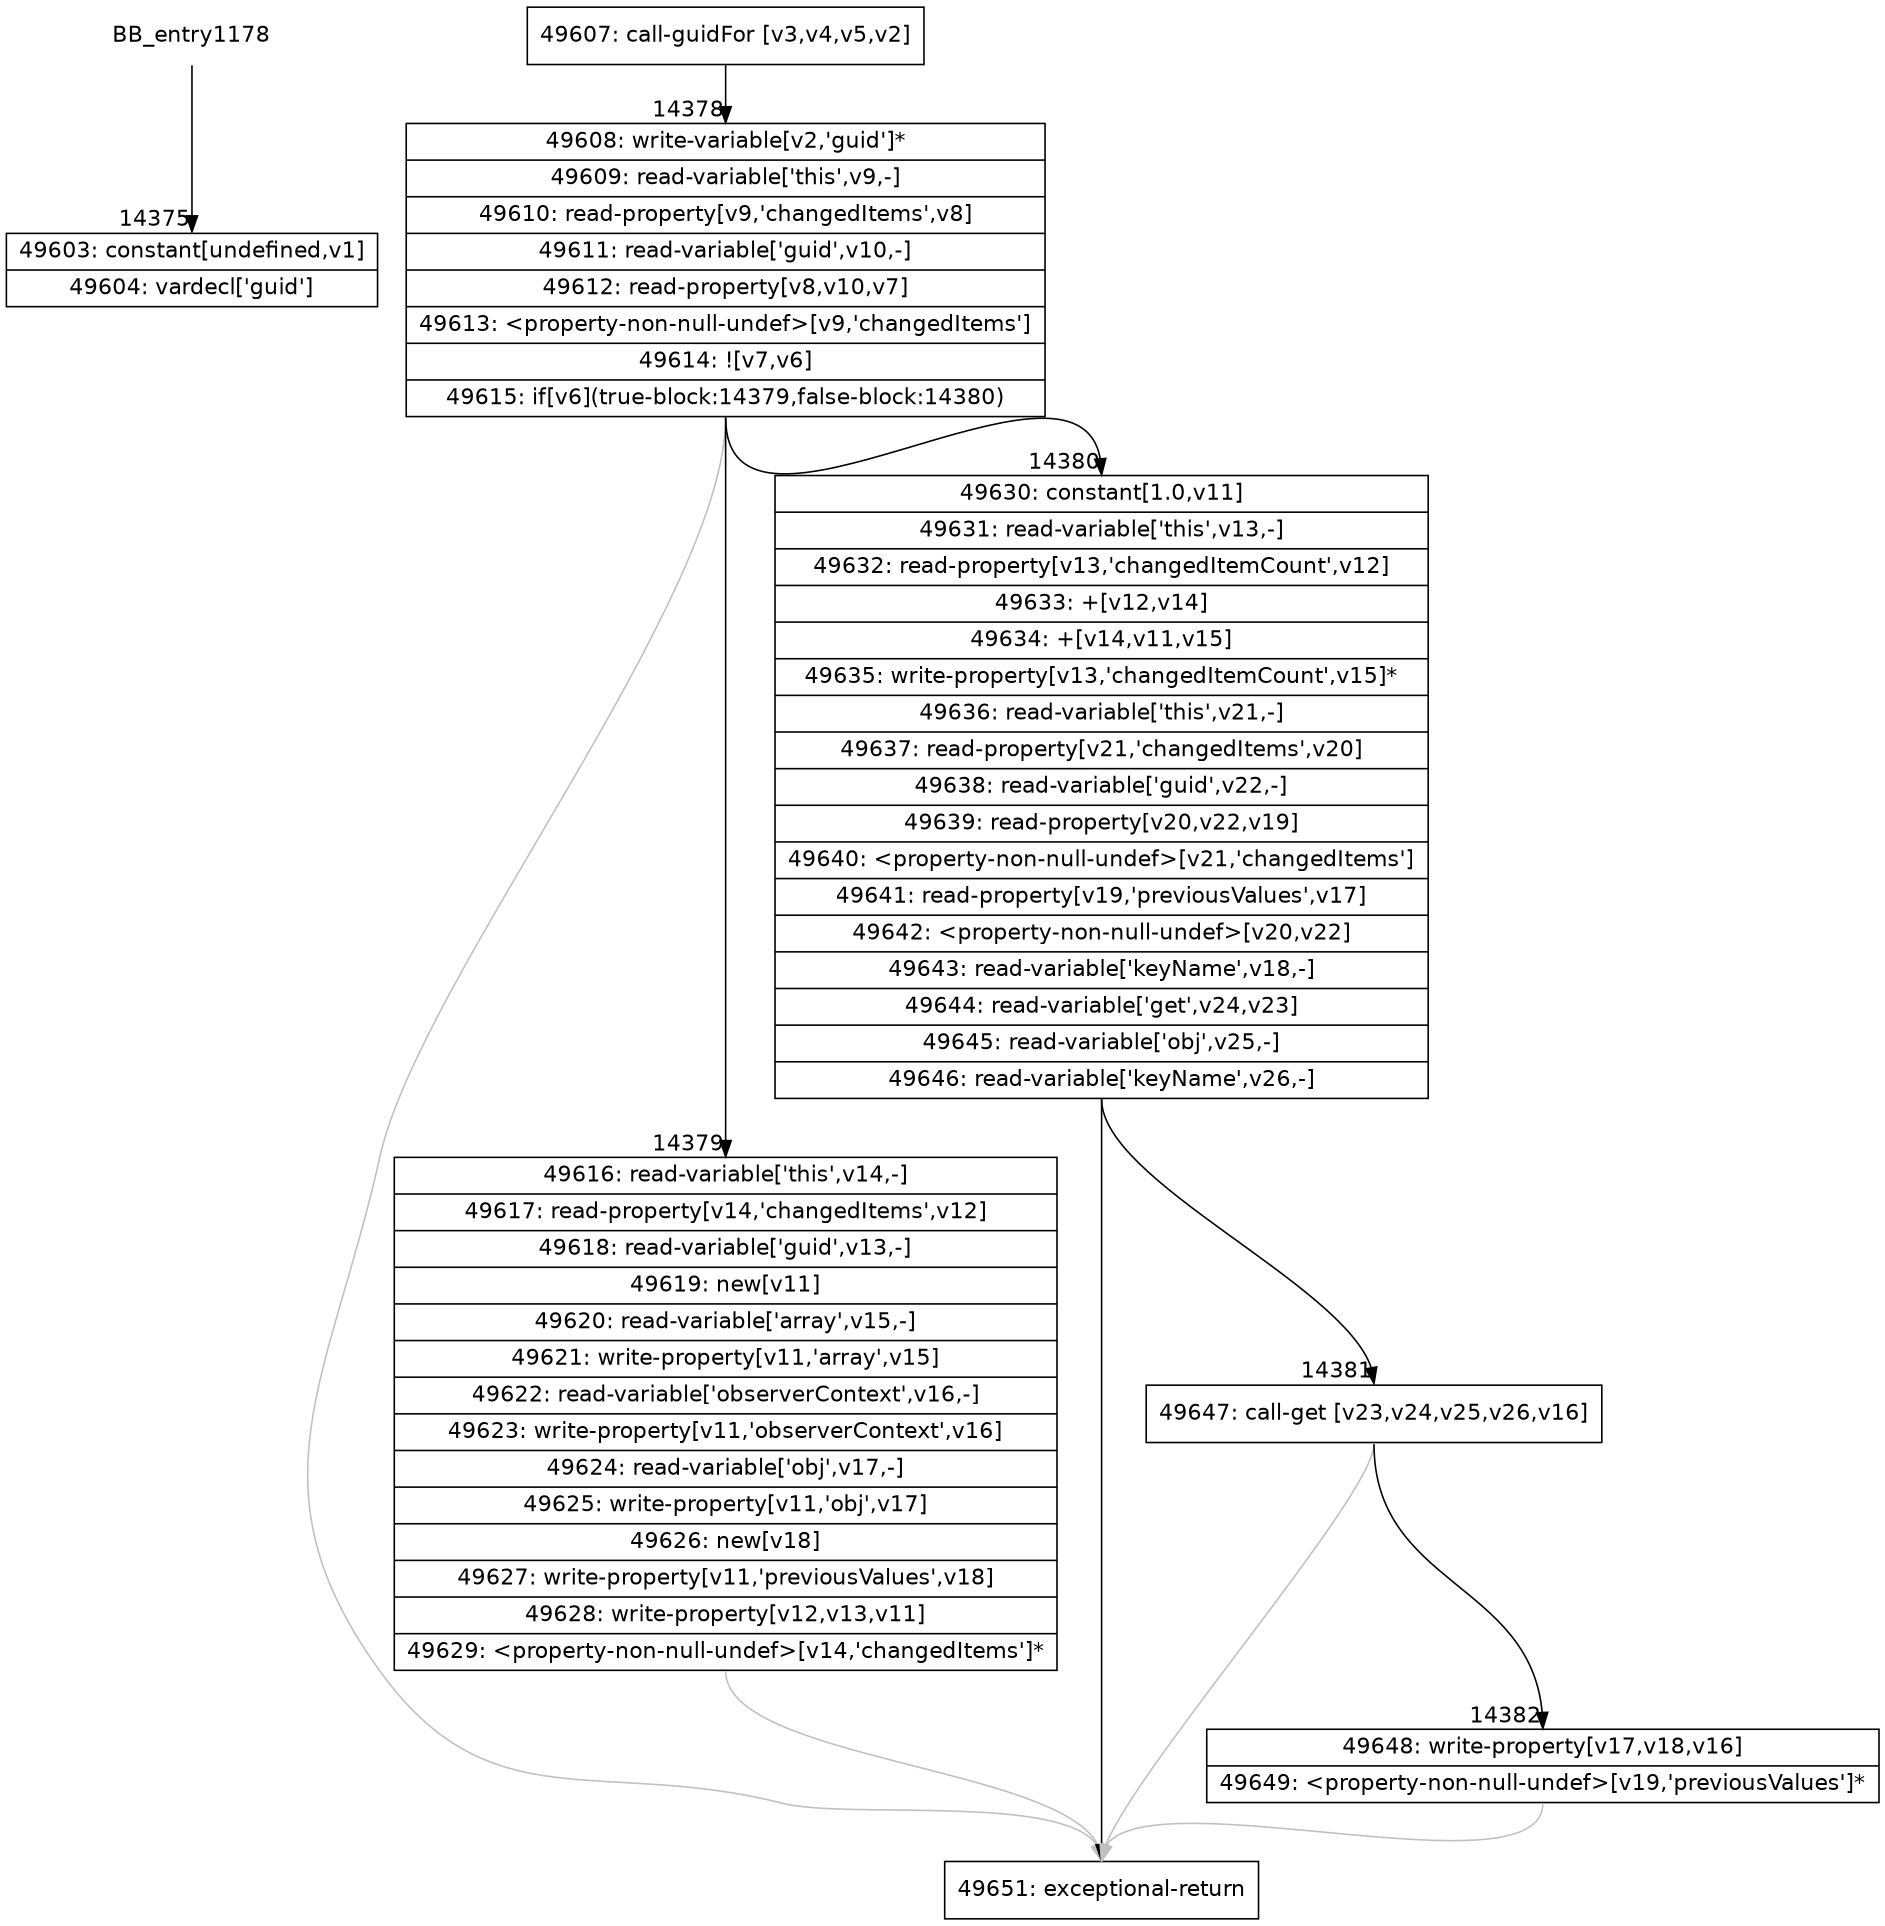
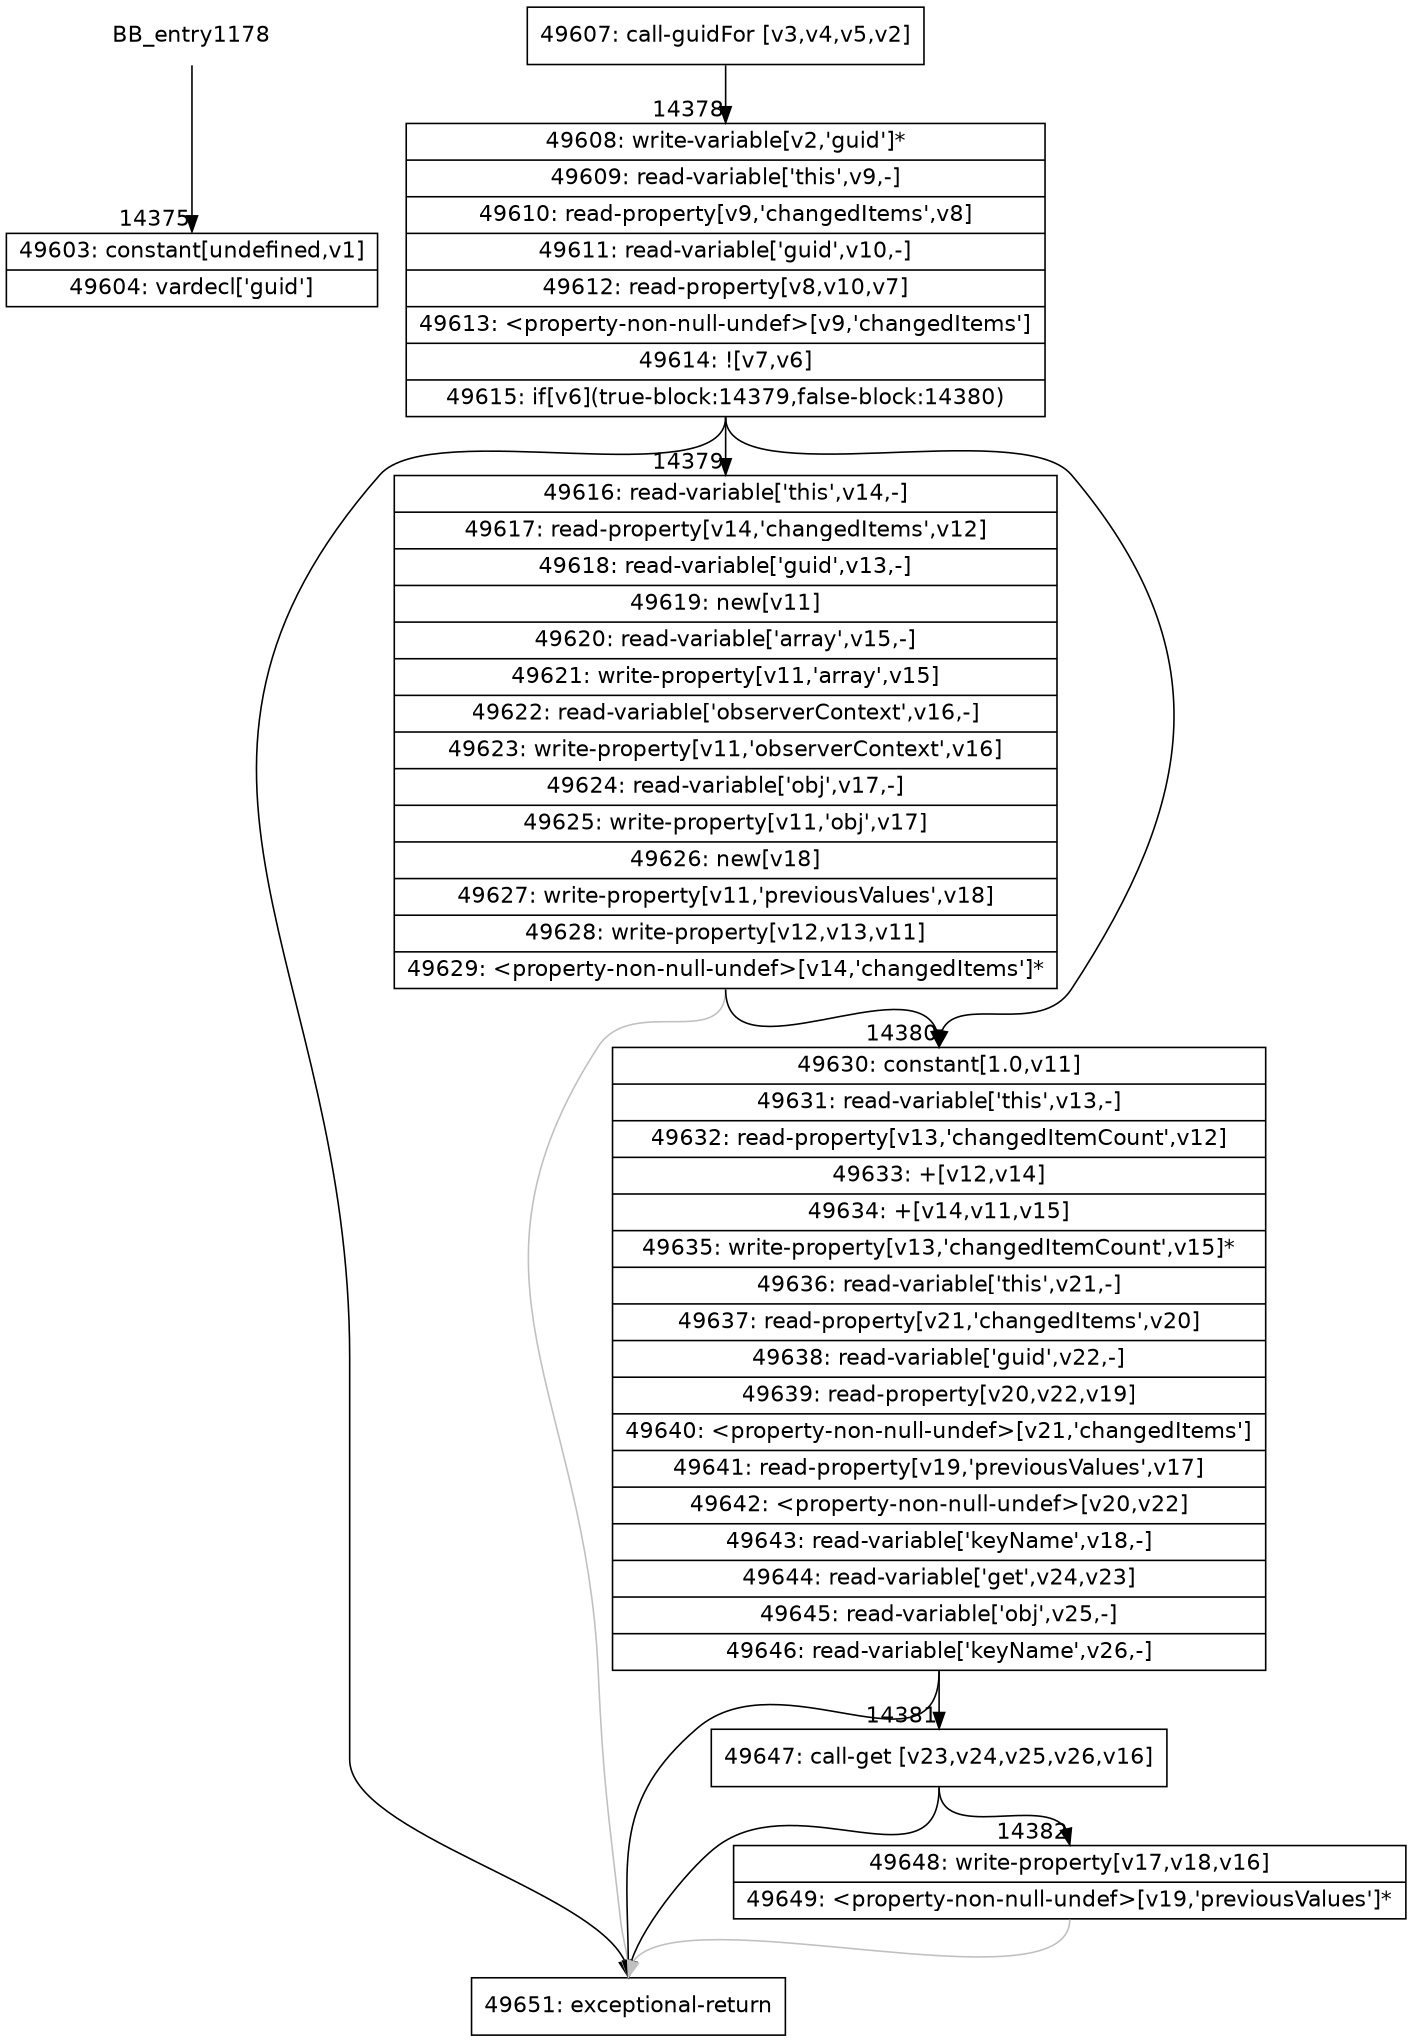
edge "49616: read-variable['this',v14,-]" -> "49630: constant[1.0,v11]": added
edge "49608: write-variable[v2,'guid']*" -> "49651: exceptional-return": color gray -> black
edge "49647: call-get [v23,v24,v25,v26,v16]" -> "49651: exceptional-return": color gray -> black
